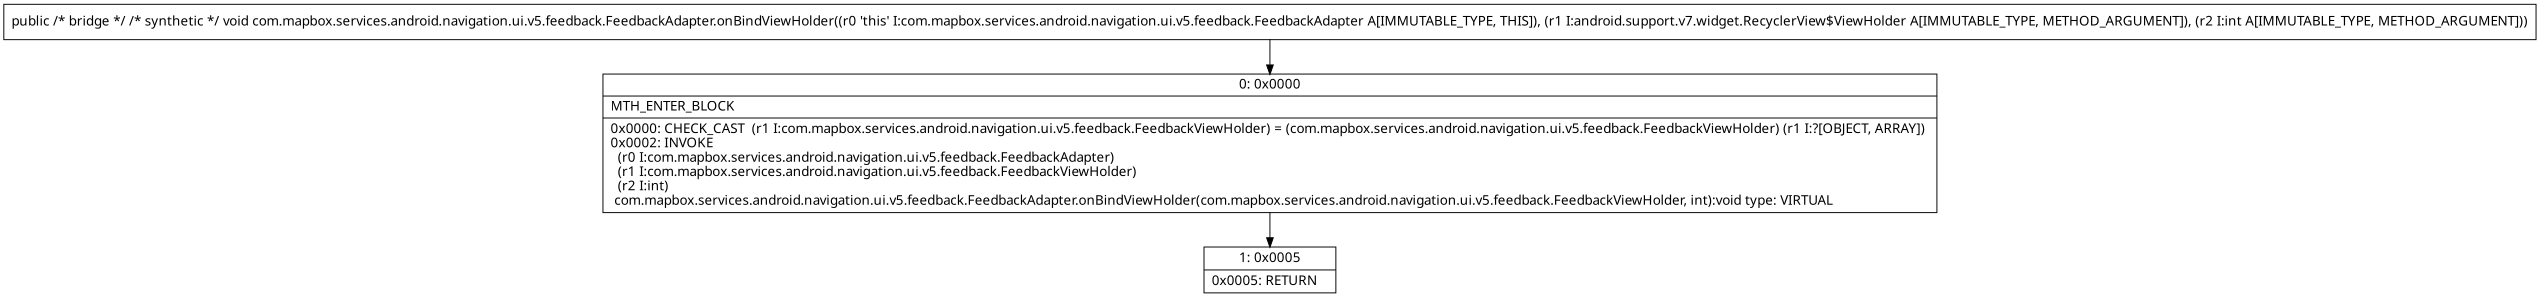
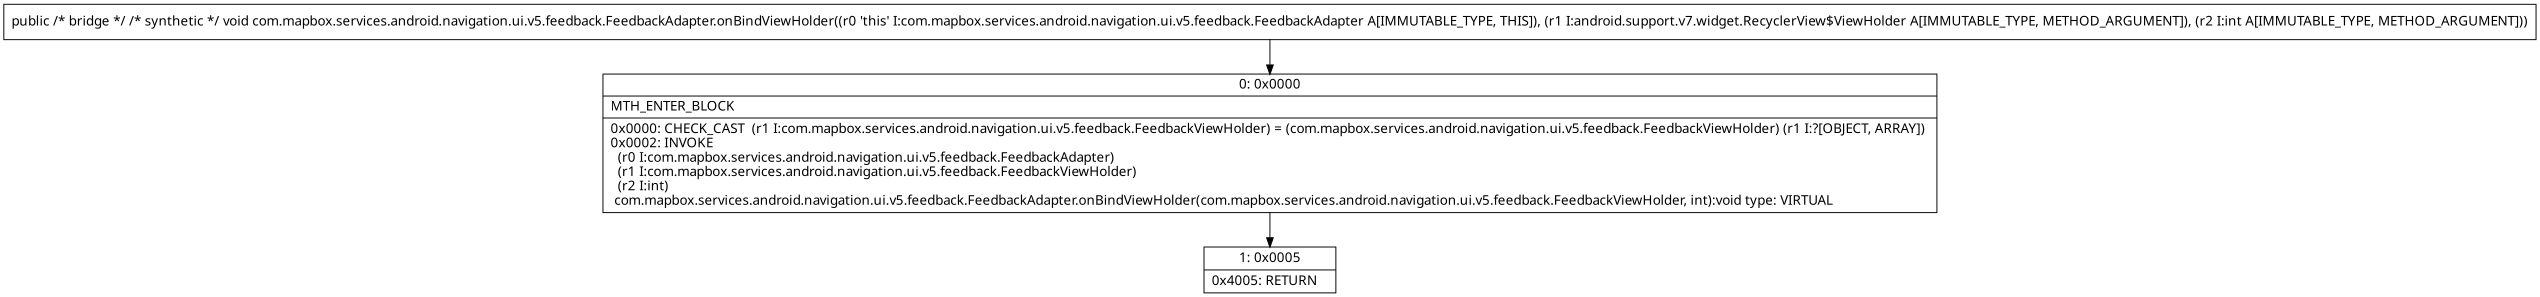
node "1: 0x0005": text "0x0005: RETURN" -> "0x4005: RETURN"
